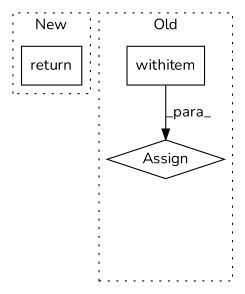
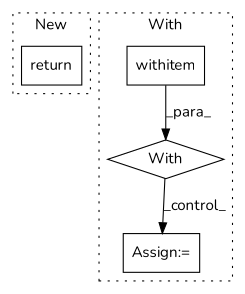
cluster "Old": label "Old" -> "With"
node "Assign": label "Assign" -> "With"
node "Assign:=": added
